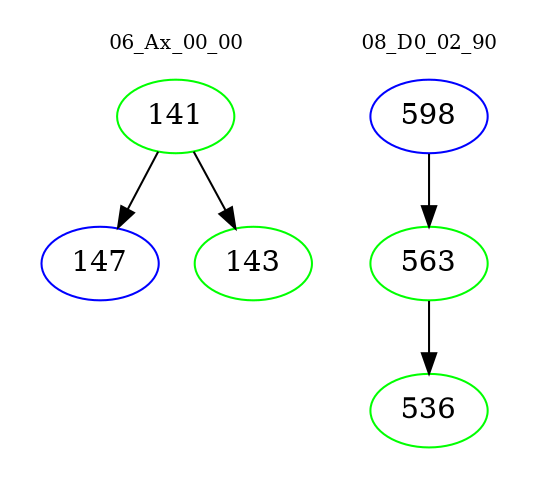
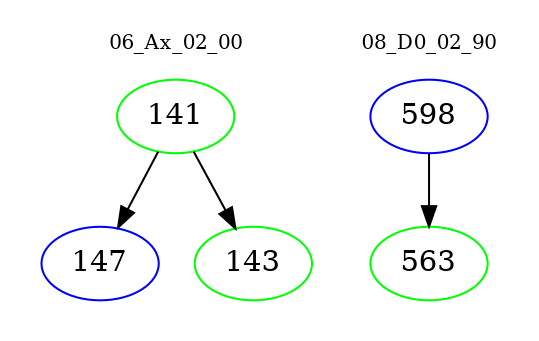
cluster "06_Ax_00_00": label "06_Ax_00_00" -> "06_Ax_02_00"
node "536": removed
